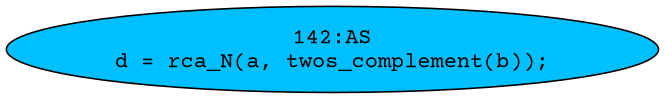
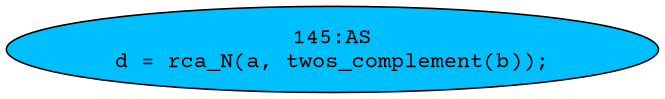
node "142:AS d = rca_N(a, twos_complement(b));": label "142:AS d = rca_N(a, twos_complement(b));" -> "145:AS d = rca_N(a, twos_complement(b));"
